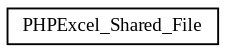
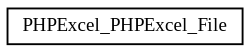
node "PHPExcel_Shared_File": label "PHPExcel_Shared_File" -> "PHPExcel_PHPExcel_File"
